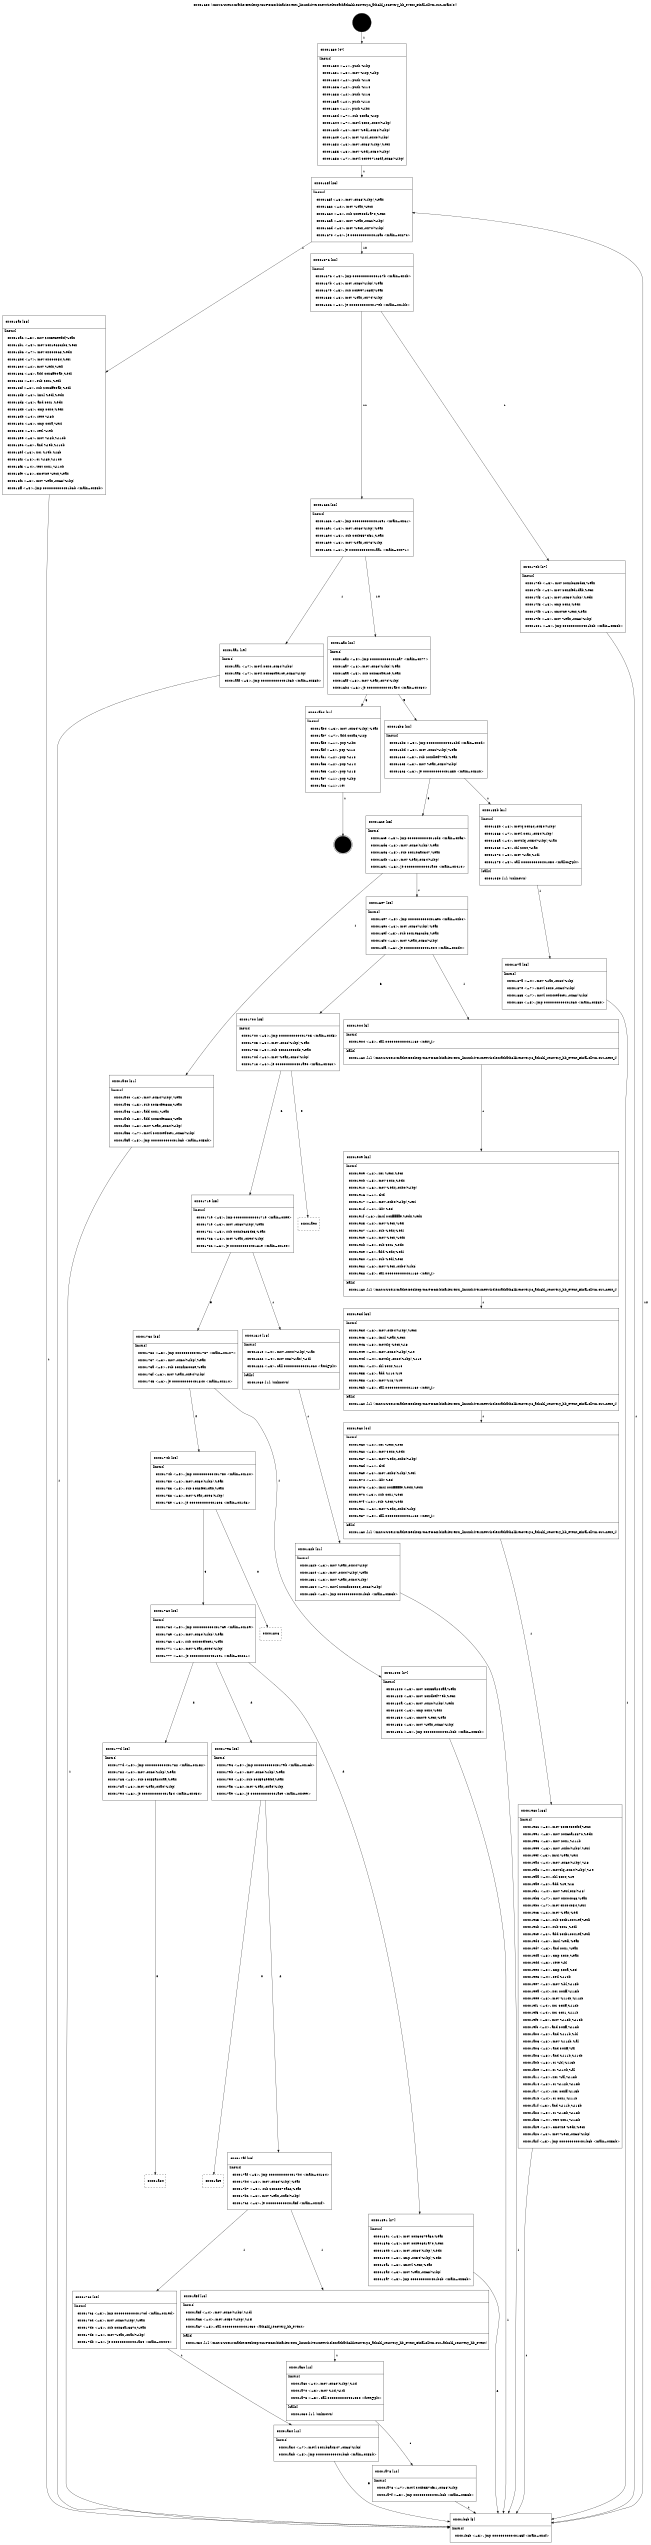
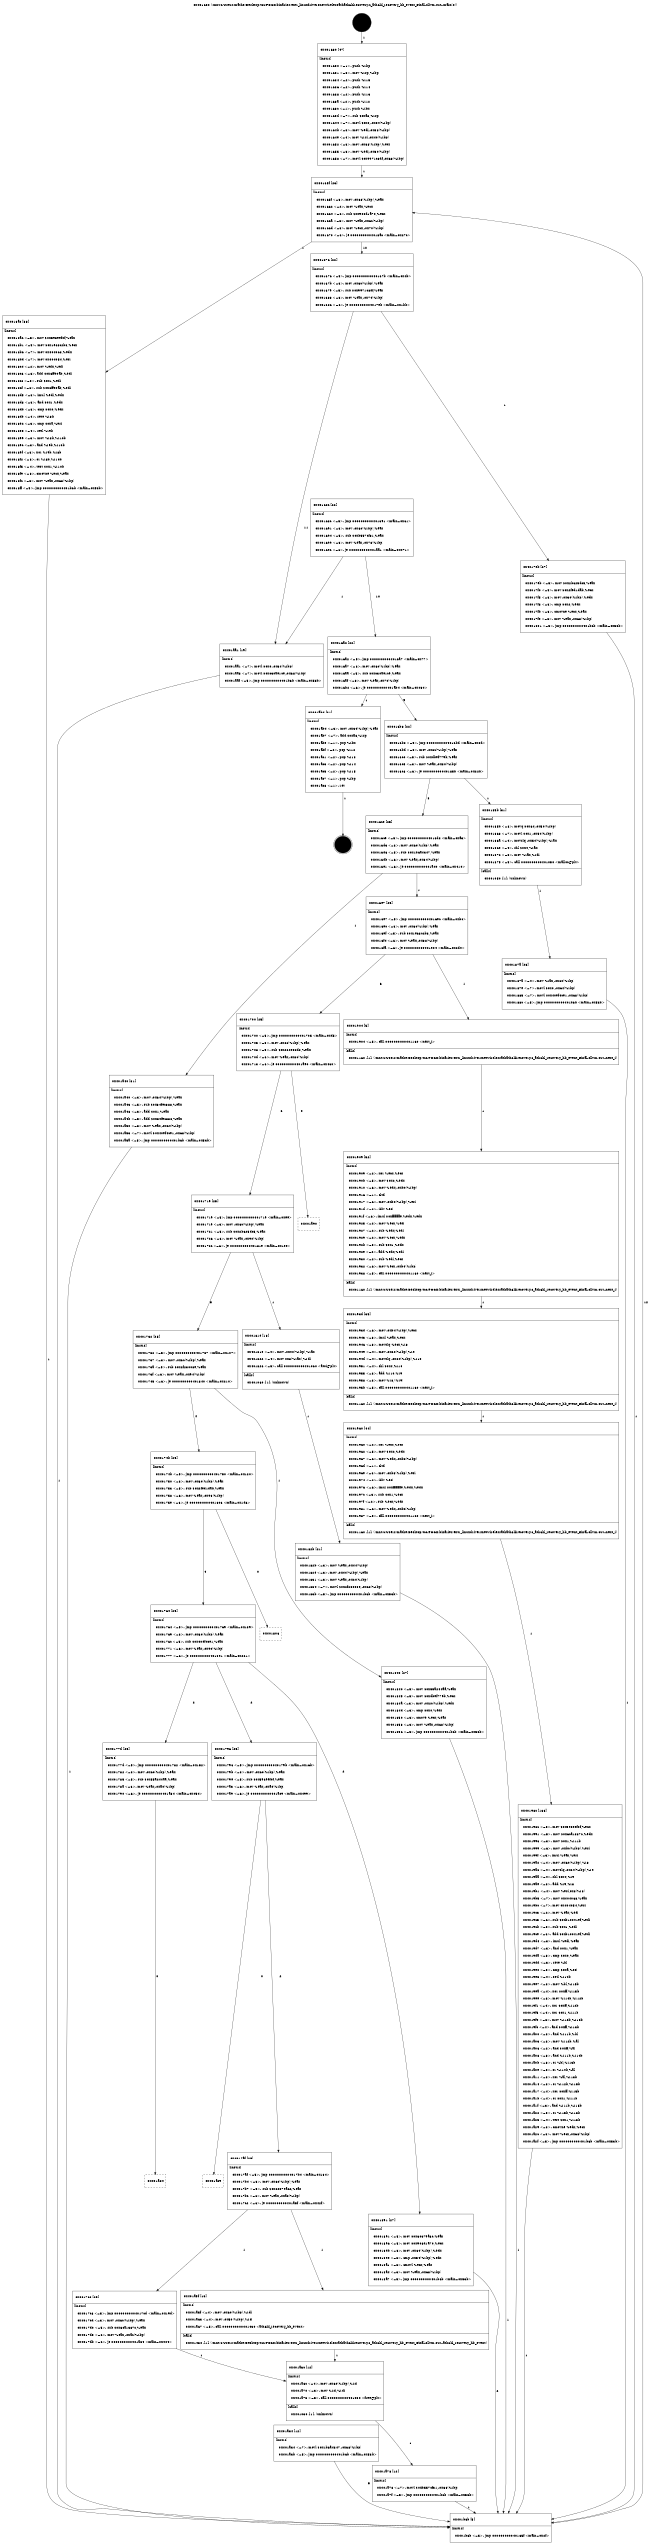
edge "0x401676 [22]" -> "0x40168c [22]": now "0x401676 [22]" -> "0x401aa1 [19]"
edge "0x4016a2 [22]" -> "0x401ab4 [21]": label " 5" -> " 1"
edge "0x4017c8 [25]" -> "0x401a34 [12]": now "0x4017c8 [25]" -> "0x401a6c [12]"
